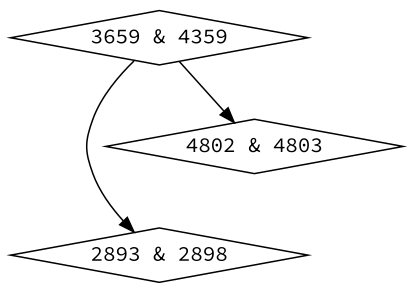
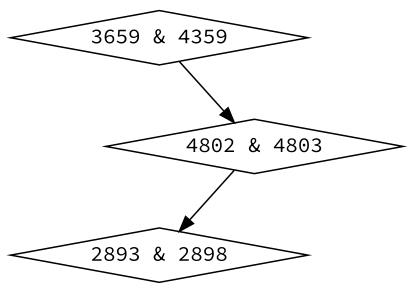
edge "3659 & 4359" -> "2893 & 2898": now "4802 & 4803" -> "2893 & 2898"
